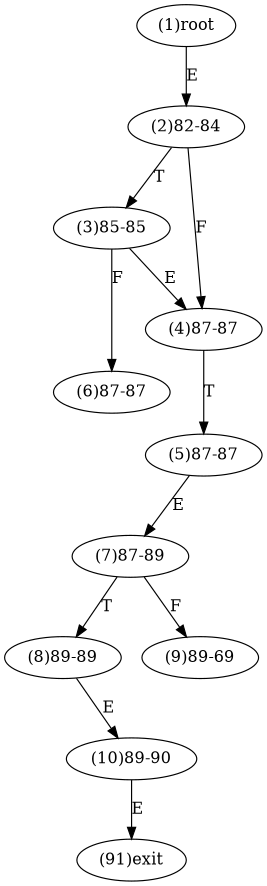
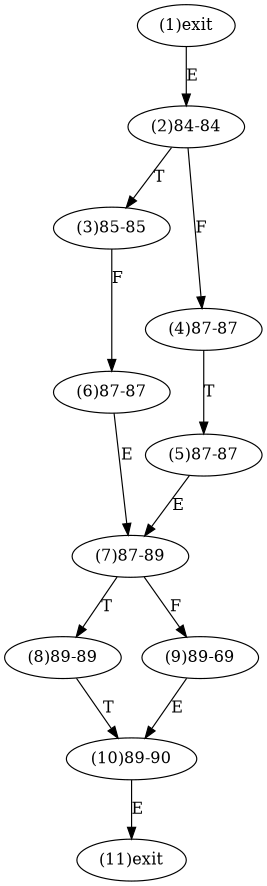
node "(1)root": label "(1)root" -> "(1)exit"
node "(2)82-84": label "(2)82-84" -> "(2)84-84"
edge "(3)85-85" -> "(4)87-87": removed, label "E"
edge "(6)87-87" -> "(7)87-89": added, label "E"
edge "(9)89-69" -> "(10)89-90": added, label "E"
edge "(8)89-89" -> "(10)89-90": label "E" -> "T"
node "(91)exit": label "(91)exit" -> "(11)exit"
